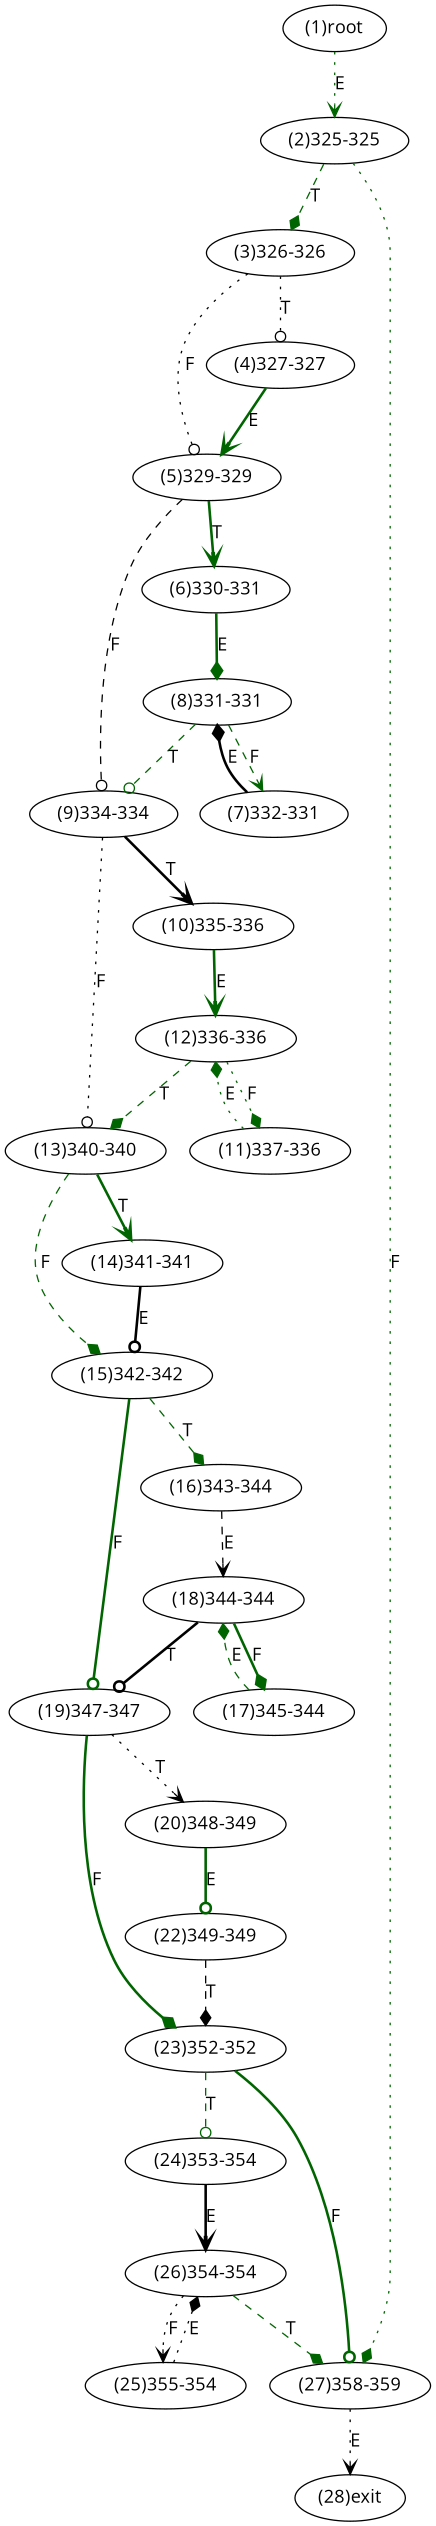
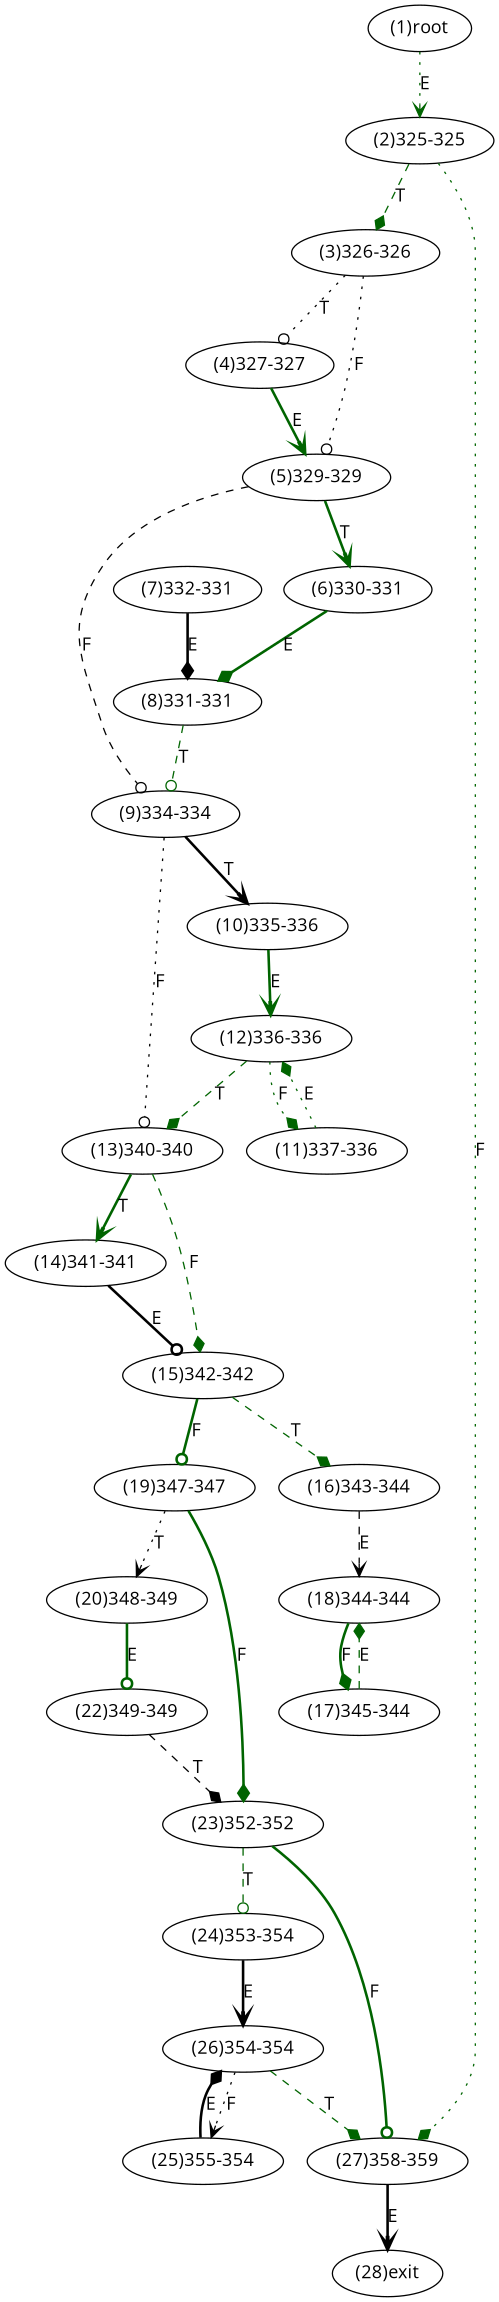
edge "(8)331-331" -> "(7)332-331": removed, label "F"
edge "(18)344-344" -> "(19)347-347": removed, label "T"
edge "(25)355-354" -> "(26)354-354": style dotted -> bold
edge "(27)358-359" -> "(28)exit": style dotted -> bold
